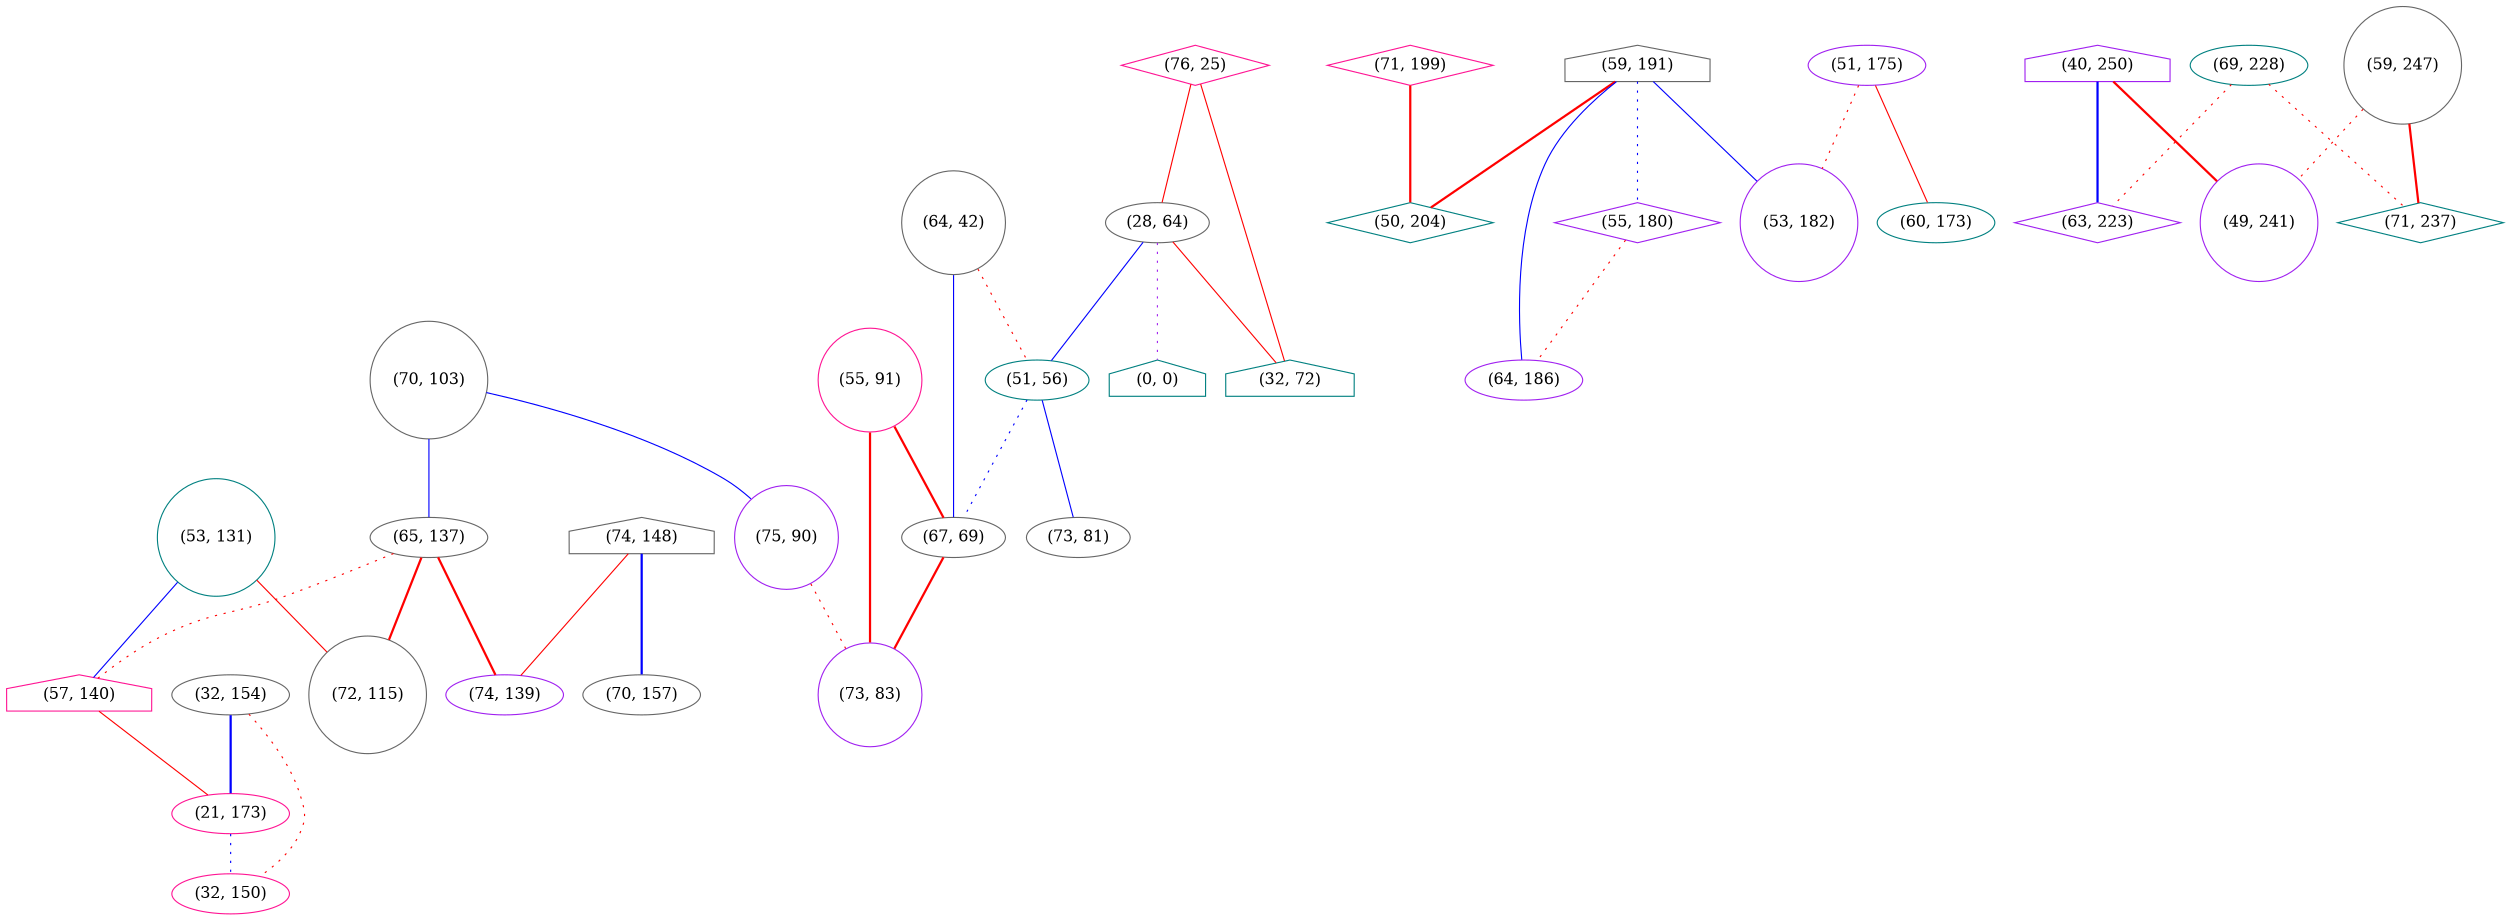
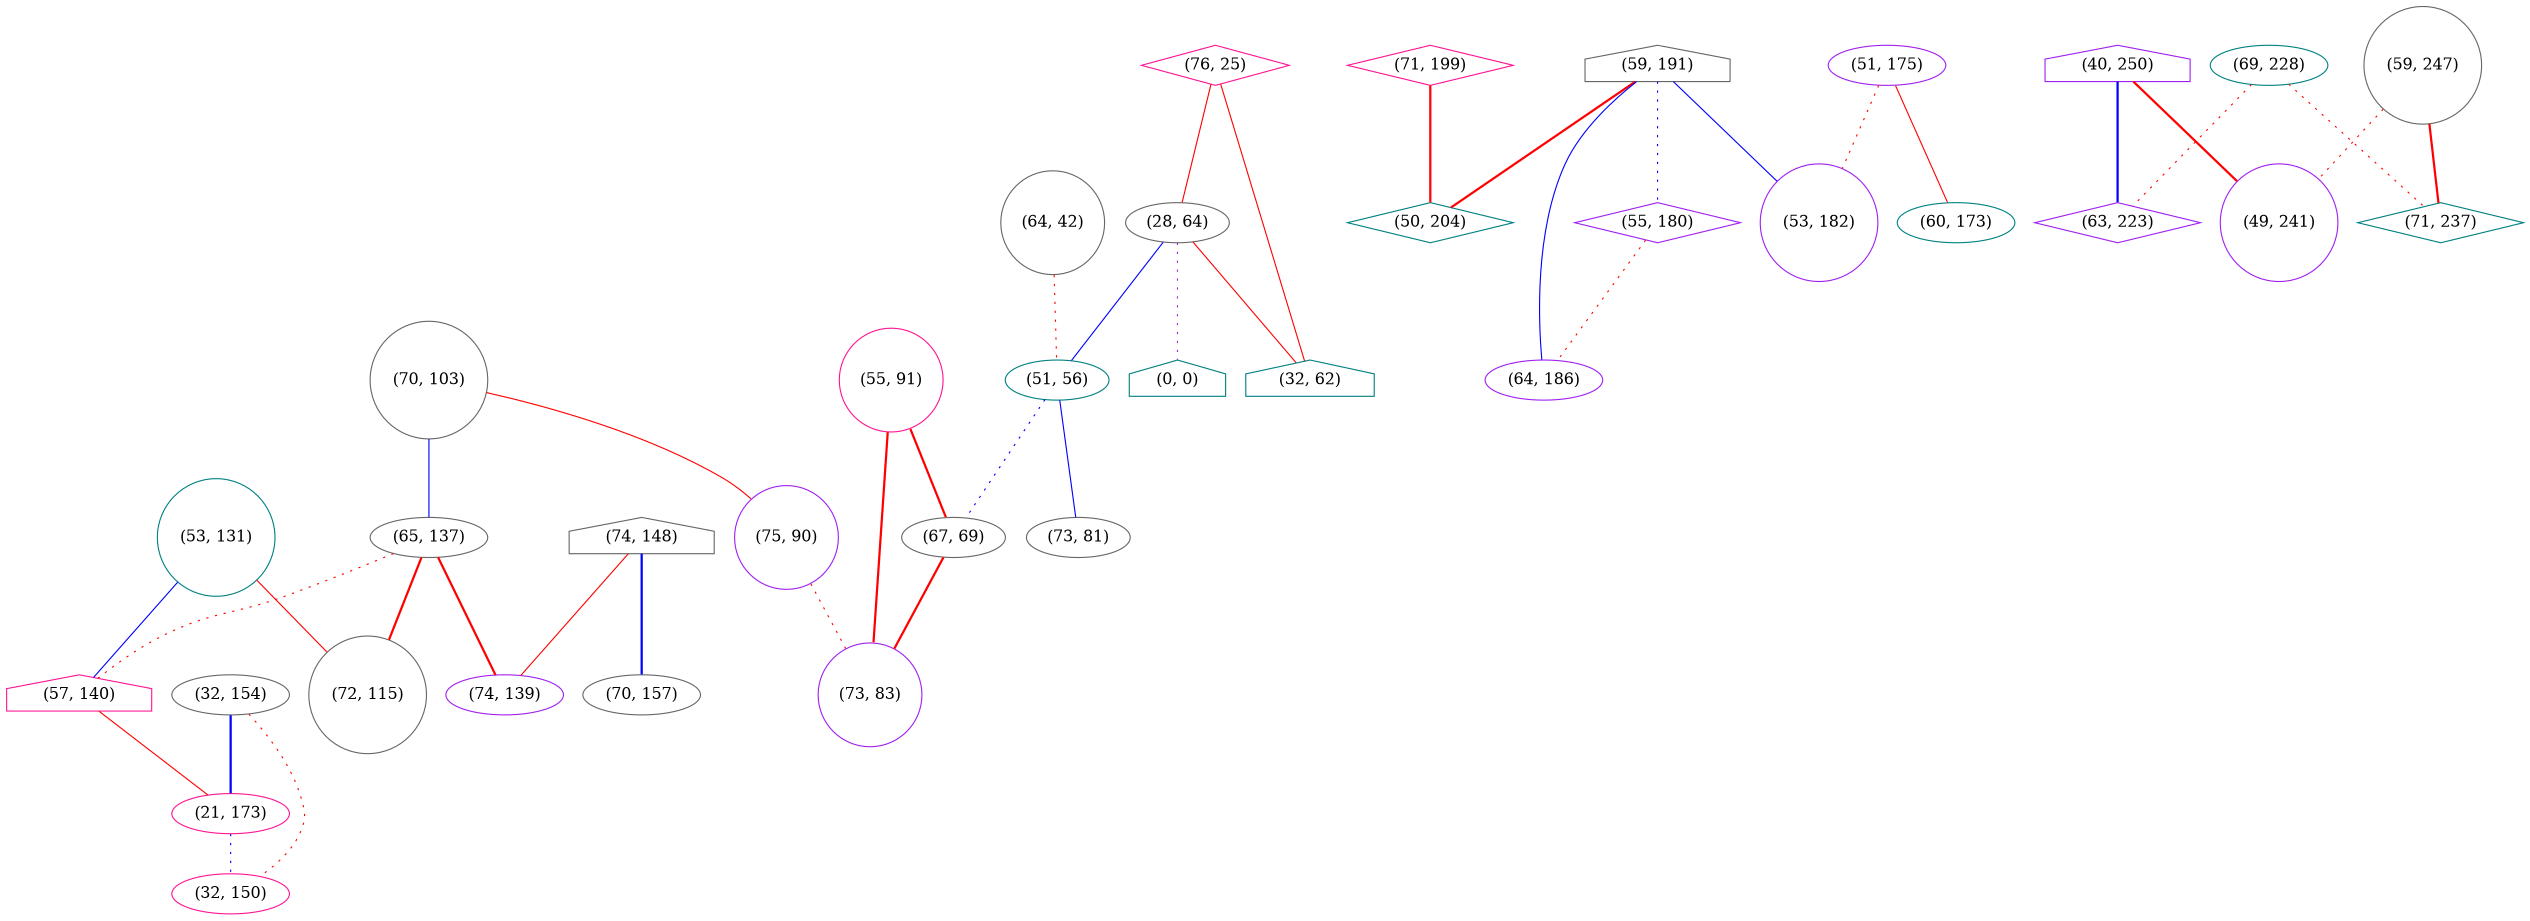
node "(32, 72)": label "(32, 72)" -> "(32, 62)"
edge "(64, 42)" -- "(67, 69)": removed
edge "(70, 103)" -- "(75, 90)": color blue -> red
